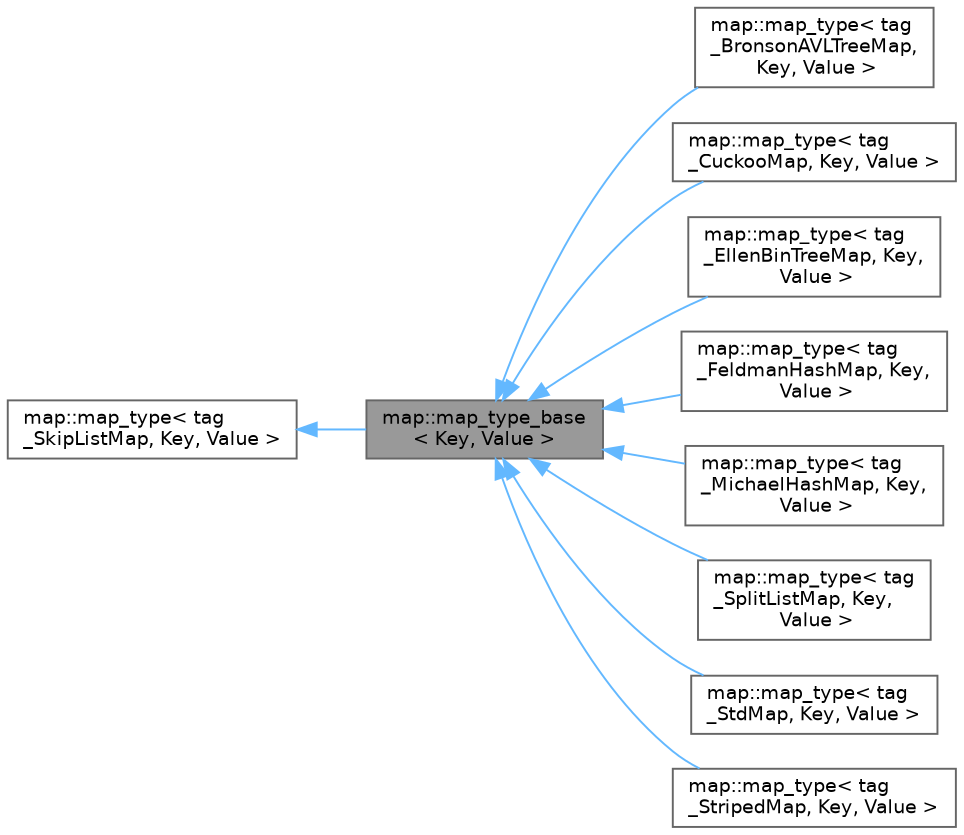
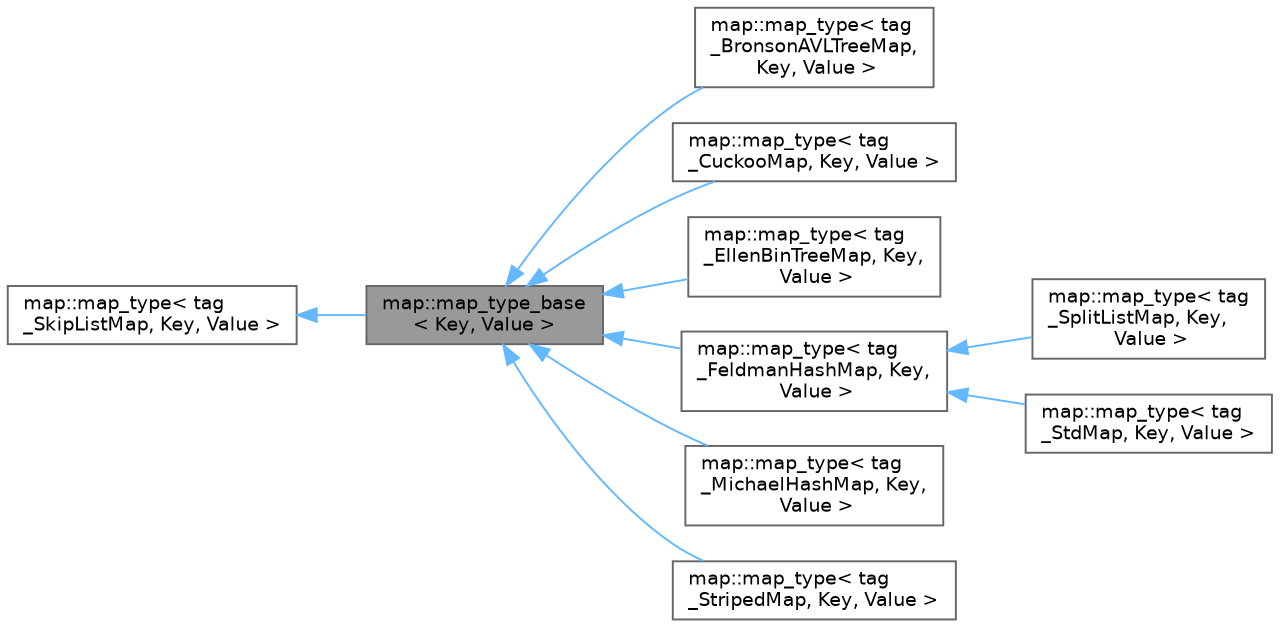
edge "map::map_type< tag _SplitListMap, Key, Value >" -> "map::map_type_base < Key, Value >": now "map::map_type< tag _SplitListMap, Key, Value >" -> "map::map_type< tag _FeldmanHashMap, Key, Value >"
edge "map::map_type< tag _StdMap, Key, Value >" -> "map::map_type_base < Key, Value >": now "map::map_type< tag _StdMap, Key, Value >" -> "map::map_type< tag _FeldmanHashMap, Key, Value >"
